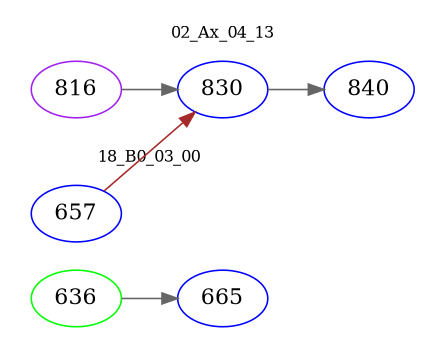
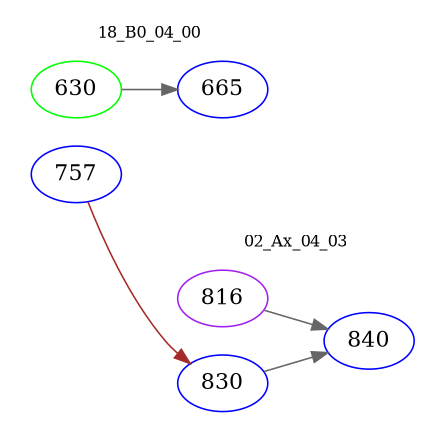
cluster "02_Ax_04_13": label "02_Ax_04_13" -> "02_Ax_04_03"
edge "816" -> "830": now "816" -> "840"
cluster "18_B0_03_00": label "18_B0_03_00" -> "18_B0_04_00"
node "657": label "657" -> "757"
node "636": label "636" -> "630"
